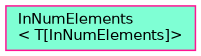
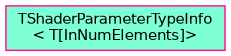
node "InNumElements < T[InNumElements]>": label "InNumElements < T[InNumElements]>" -> "TShaderParameterTypeInfo < T[InNumElements]>"
